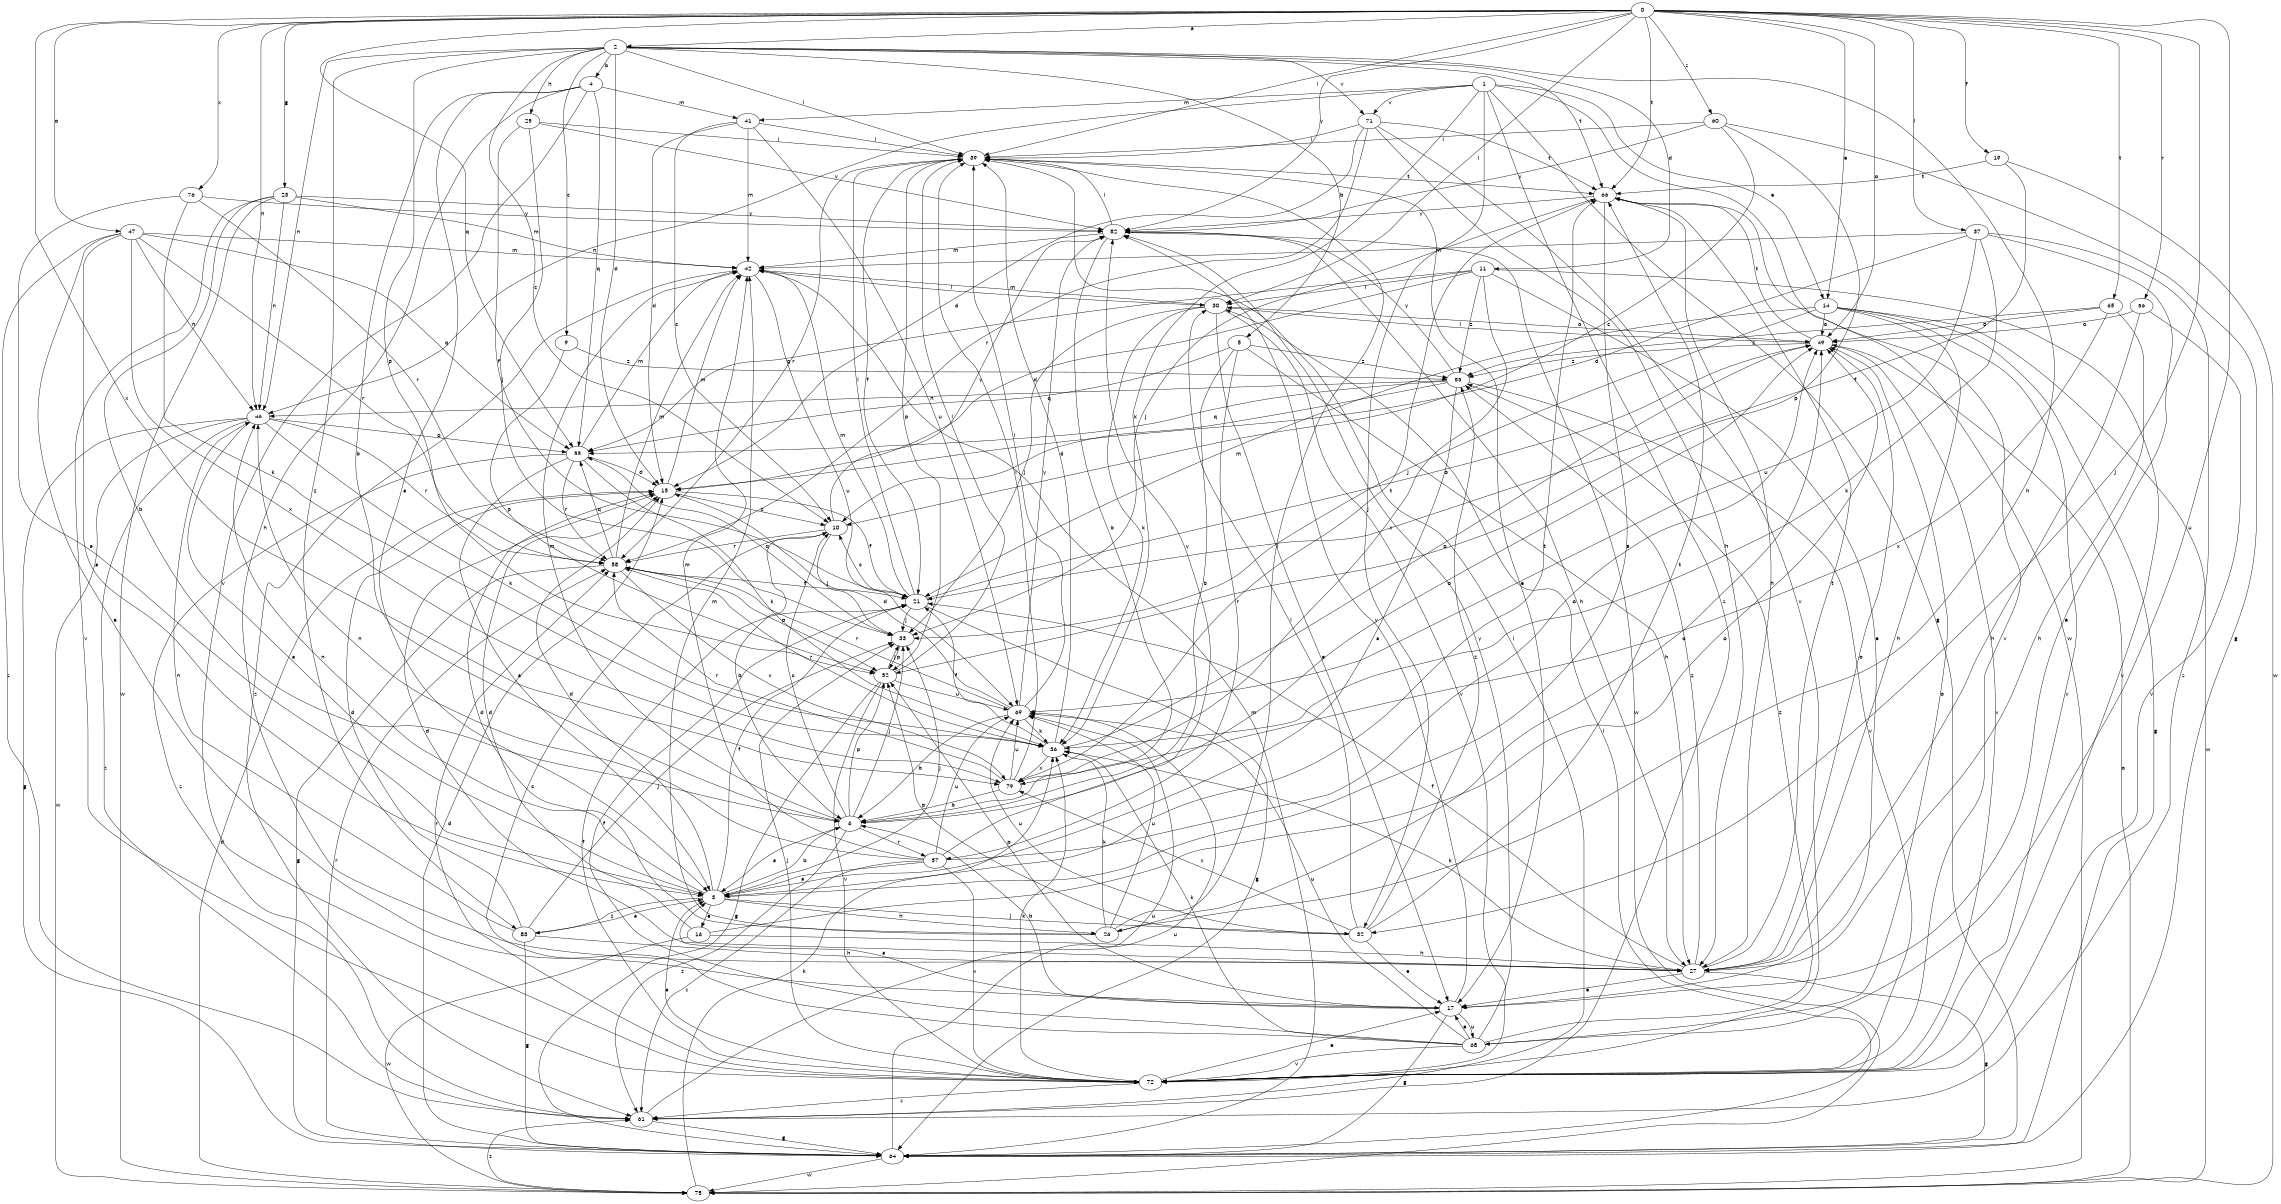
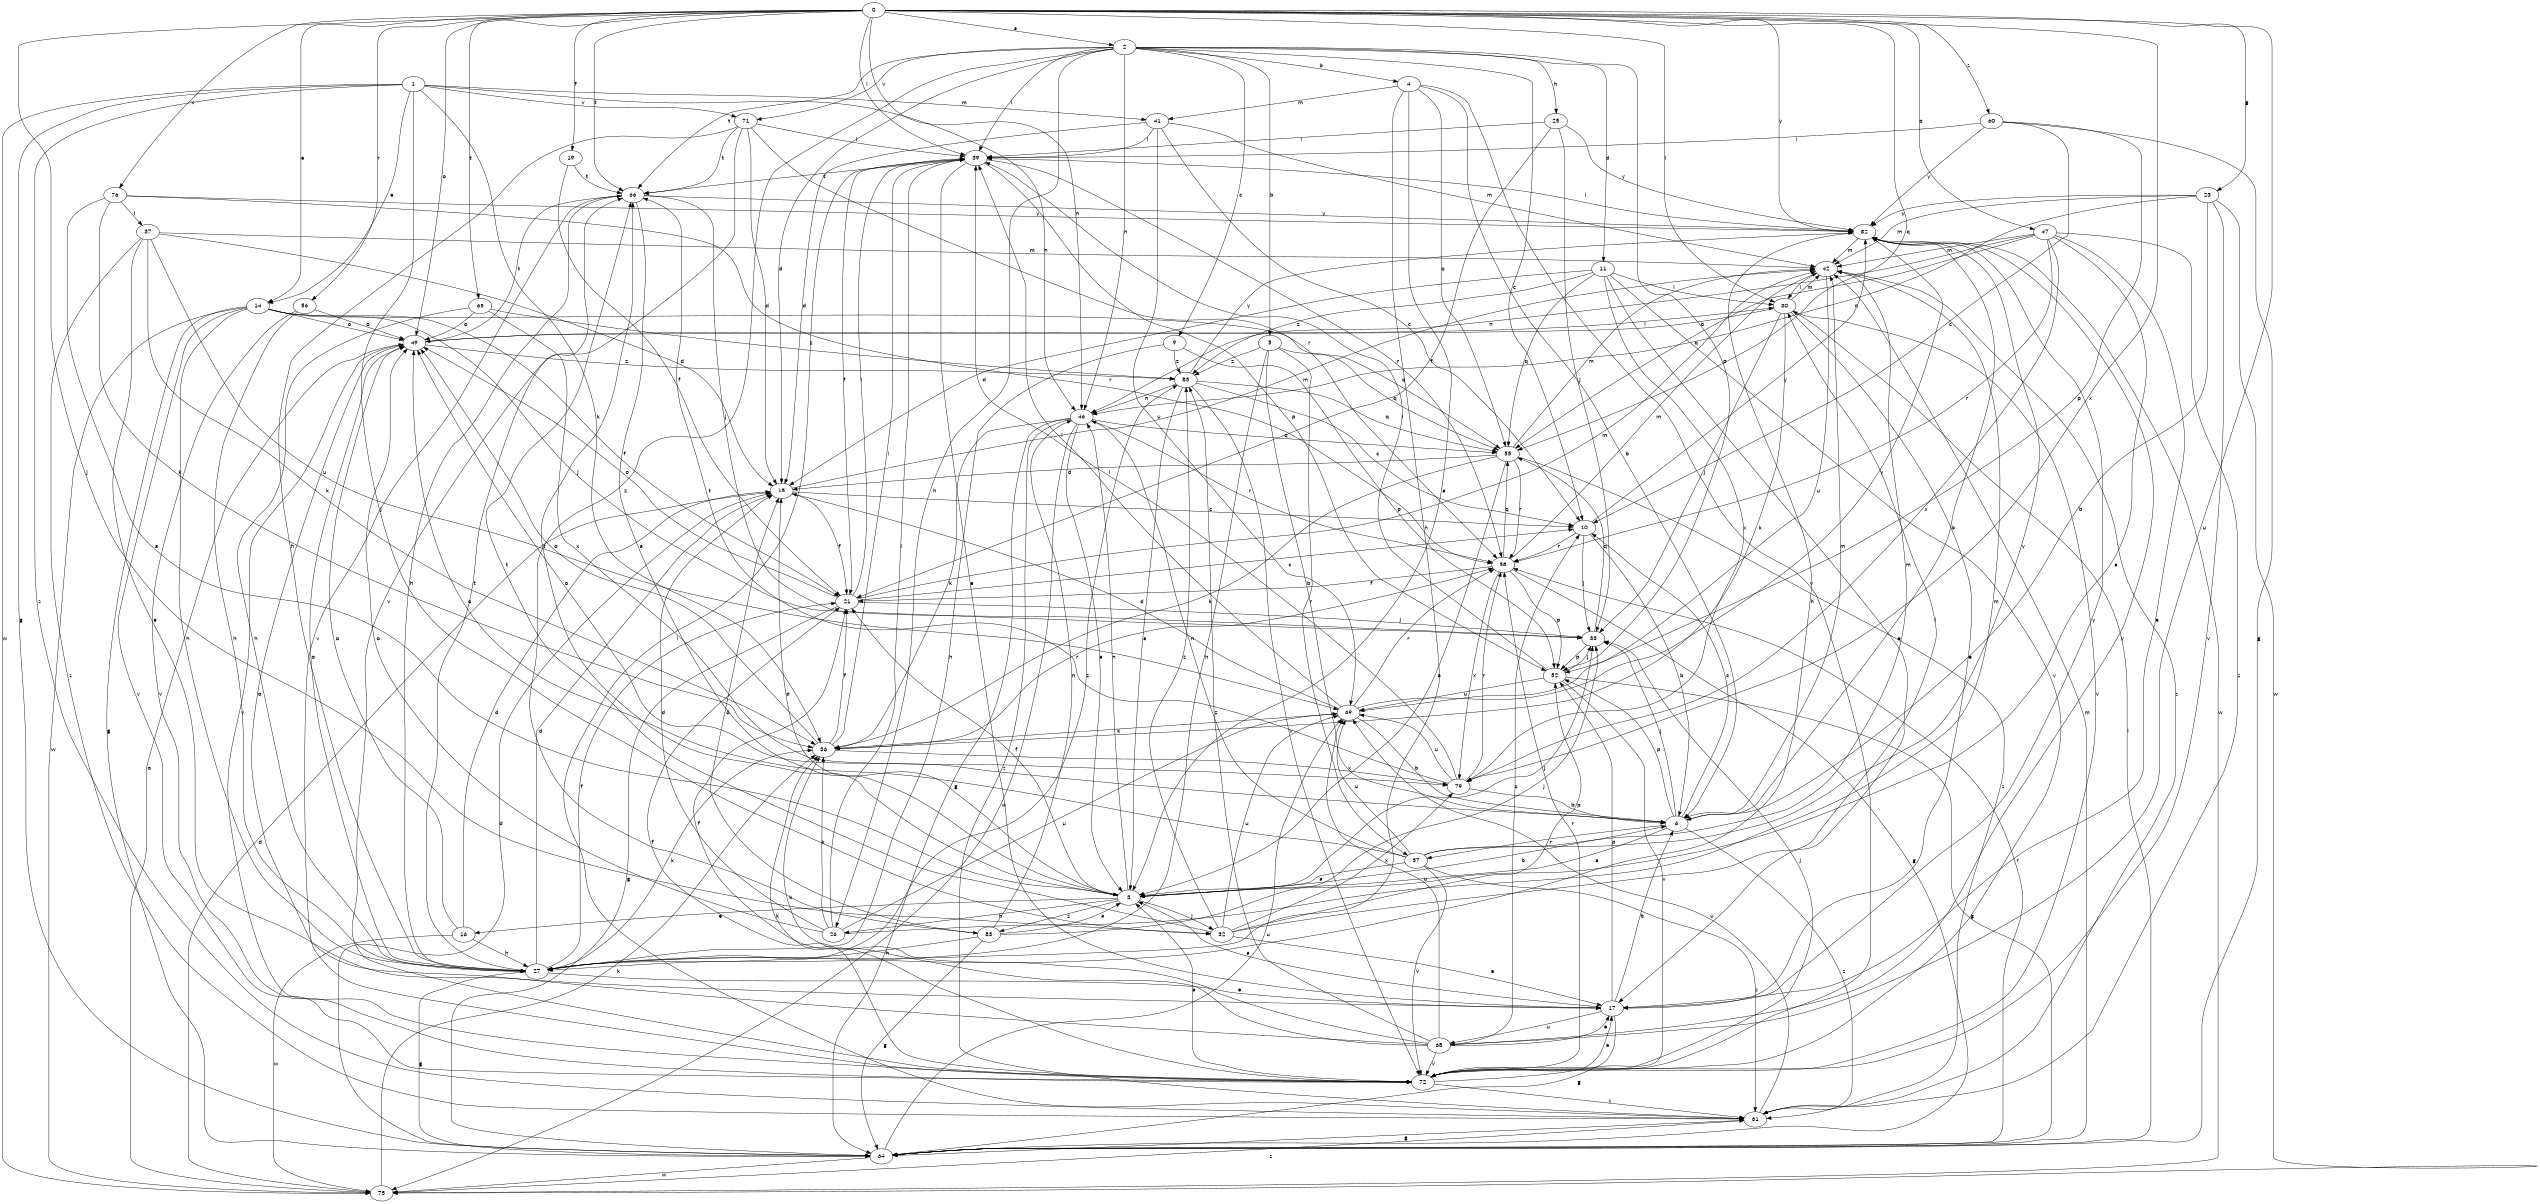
edge "0" -> "37": now "76" -> "37"
edge "14" -> "55": added, label "q"
edge "14" -> "21": label "m" -> "f"
edge "9" -> "27": added, label "h"
edge "19" -> "75": removed, label "w"
